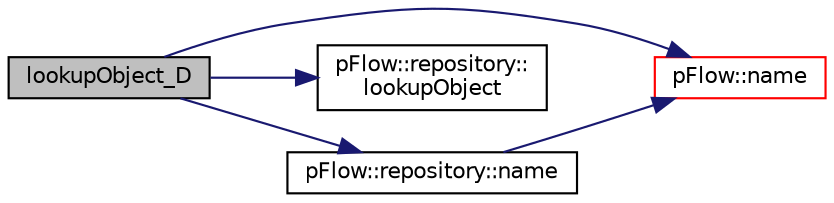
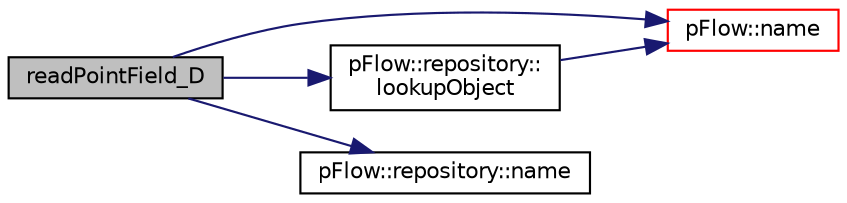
node "lookupObject_D": label "lookupObject_D" -> "readPointField_D"
edge "pFlow::repository::name" -> "pFlow::name": now "pFlow::repository:: lookupObject" -> "pFlow::name"
